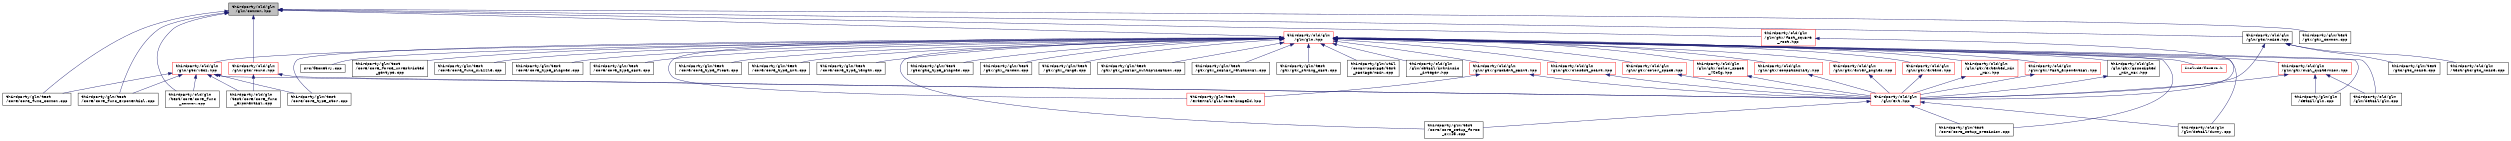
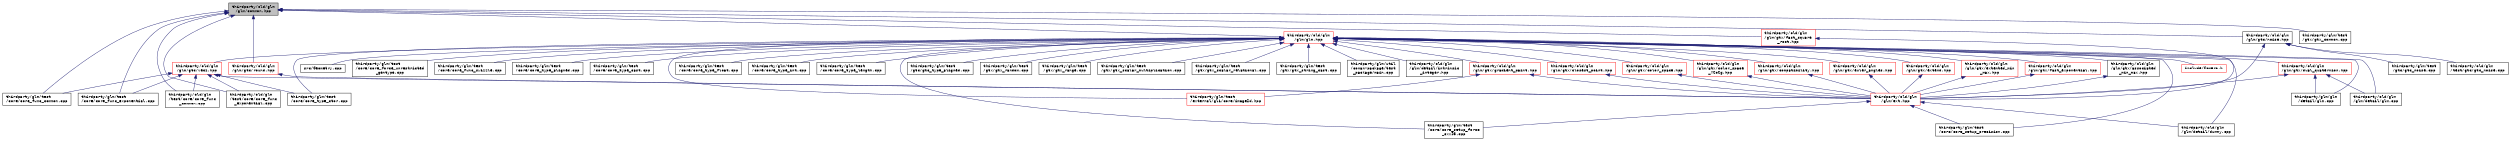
edge "thirdparty/old/glm /test/core/core_func _exponential.cpp" -> "thirdparty/old/glm /glm/gtc/round.hpp": now "thirdparty/old/glm /test/core/core_func _exponential.cpp" -> "thirdparty/old/glm /glm/common.hpp"
